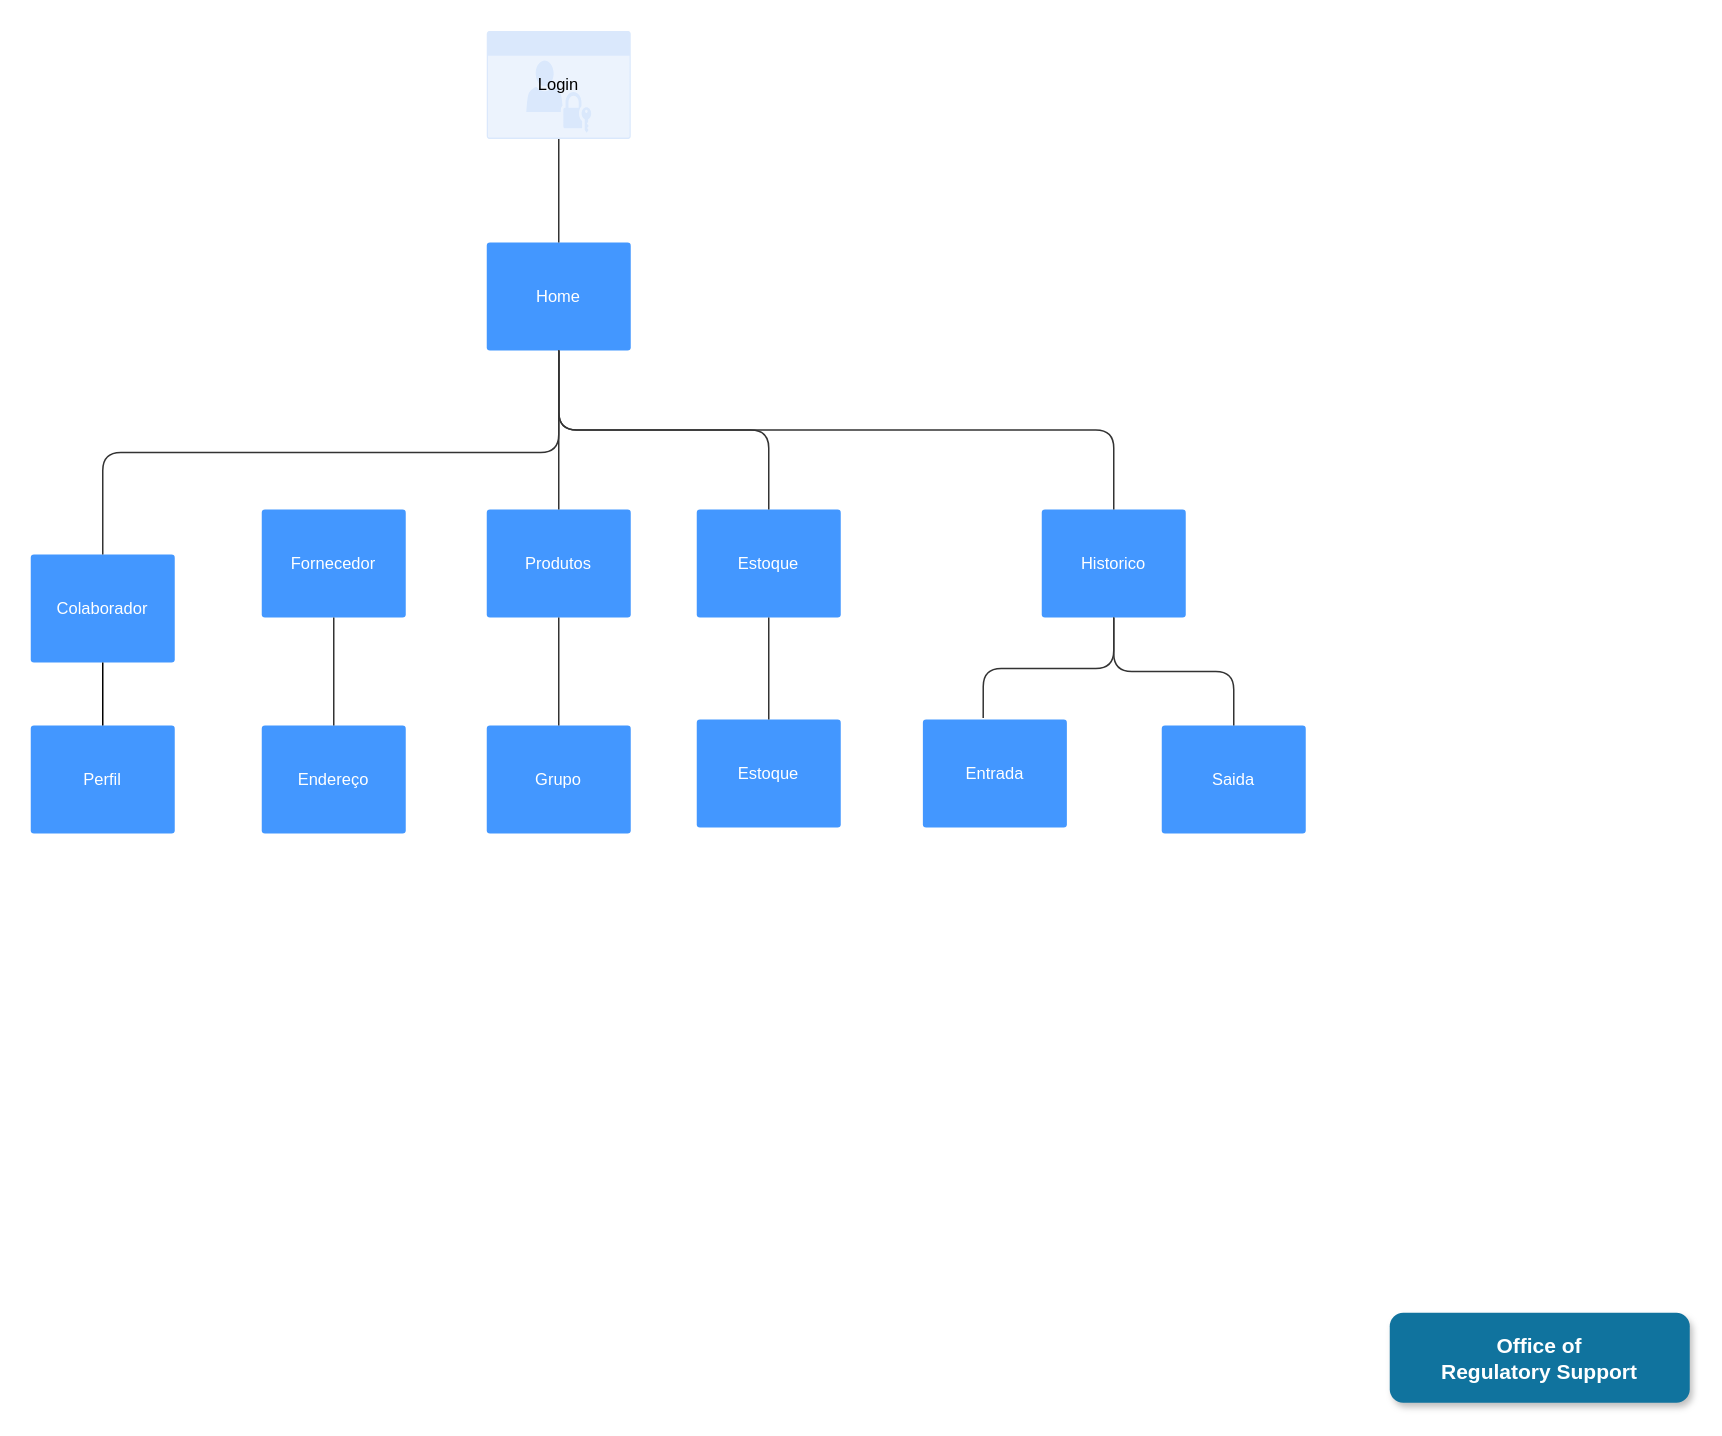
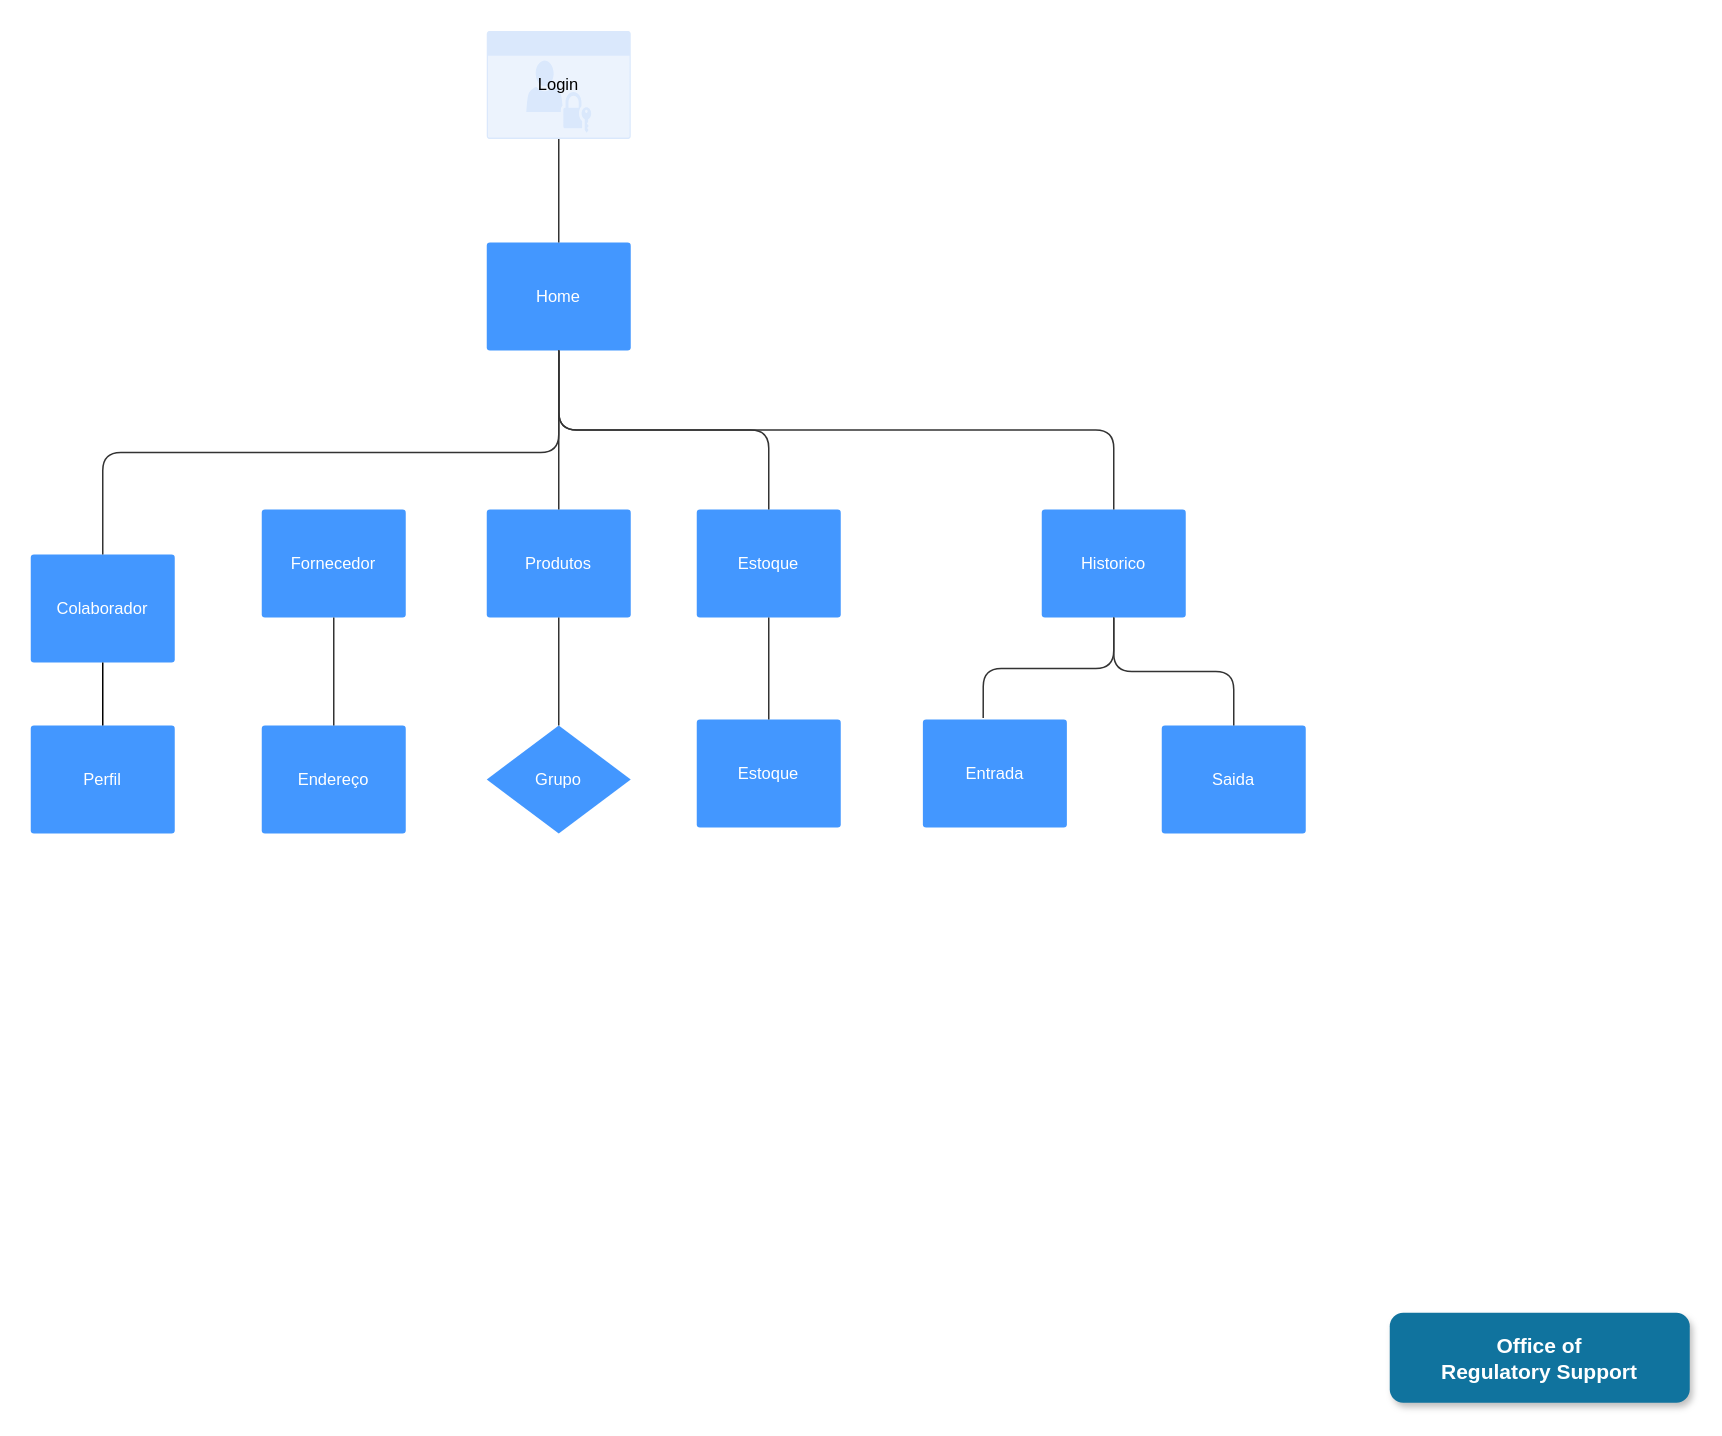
node "Grupo": shape rounded rectangle -> diamond
